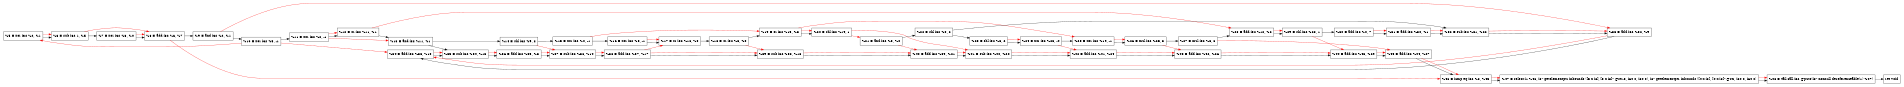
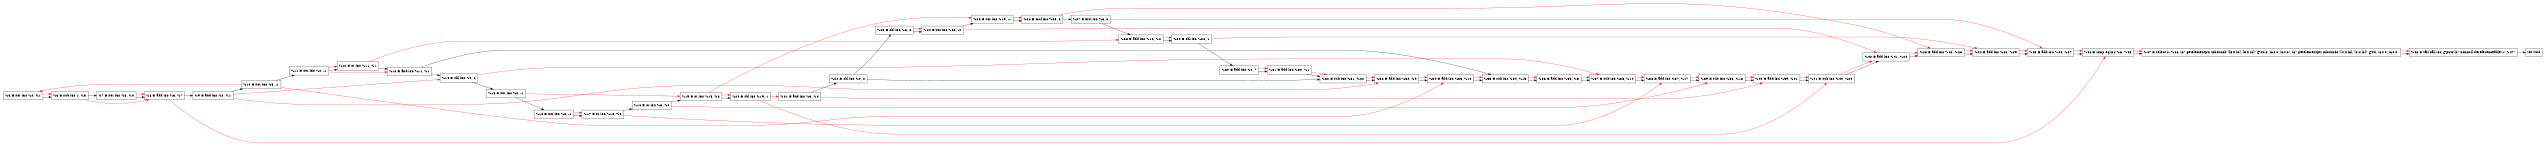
edge "%38 = add i32 %37, %17" -> "%17 = or i32 %16, %0": reversed
edge "%9 = and i32 %2, %1" -> "%14 = shl i32 %9, 2": added
